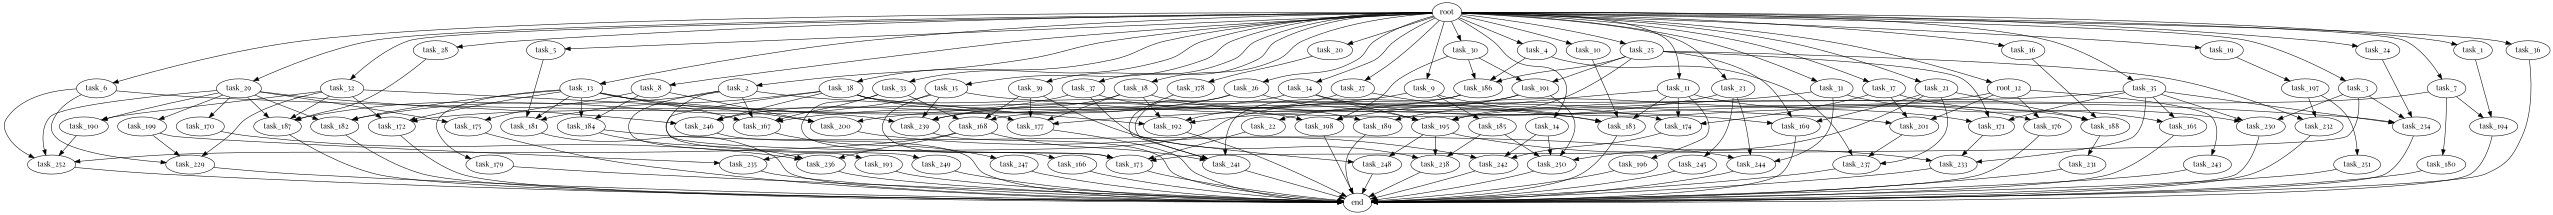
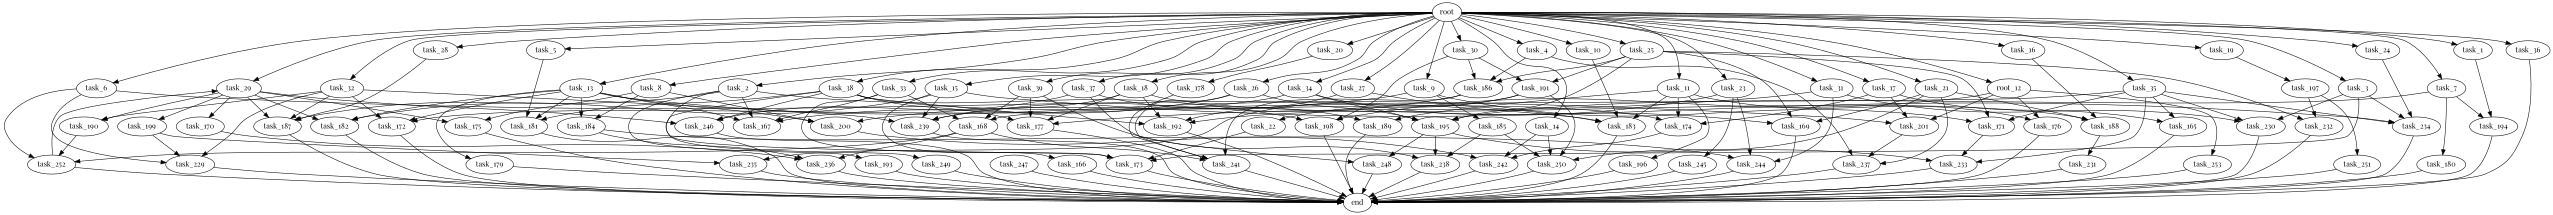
edge "task_29" -> "task_252": reversed
edge "task_167" -> "task_247": removed
node "task_243": label "task_243" -> "task_253"
